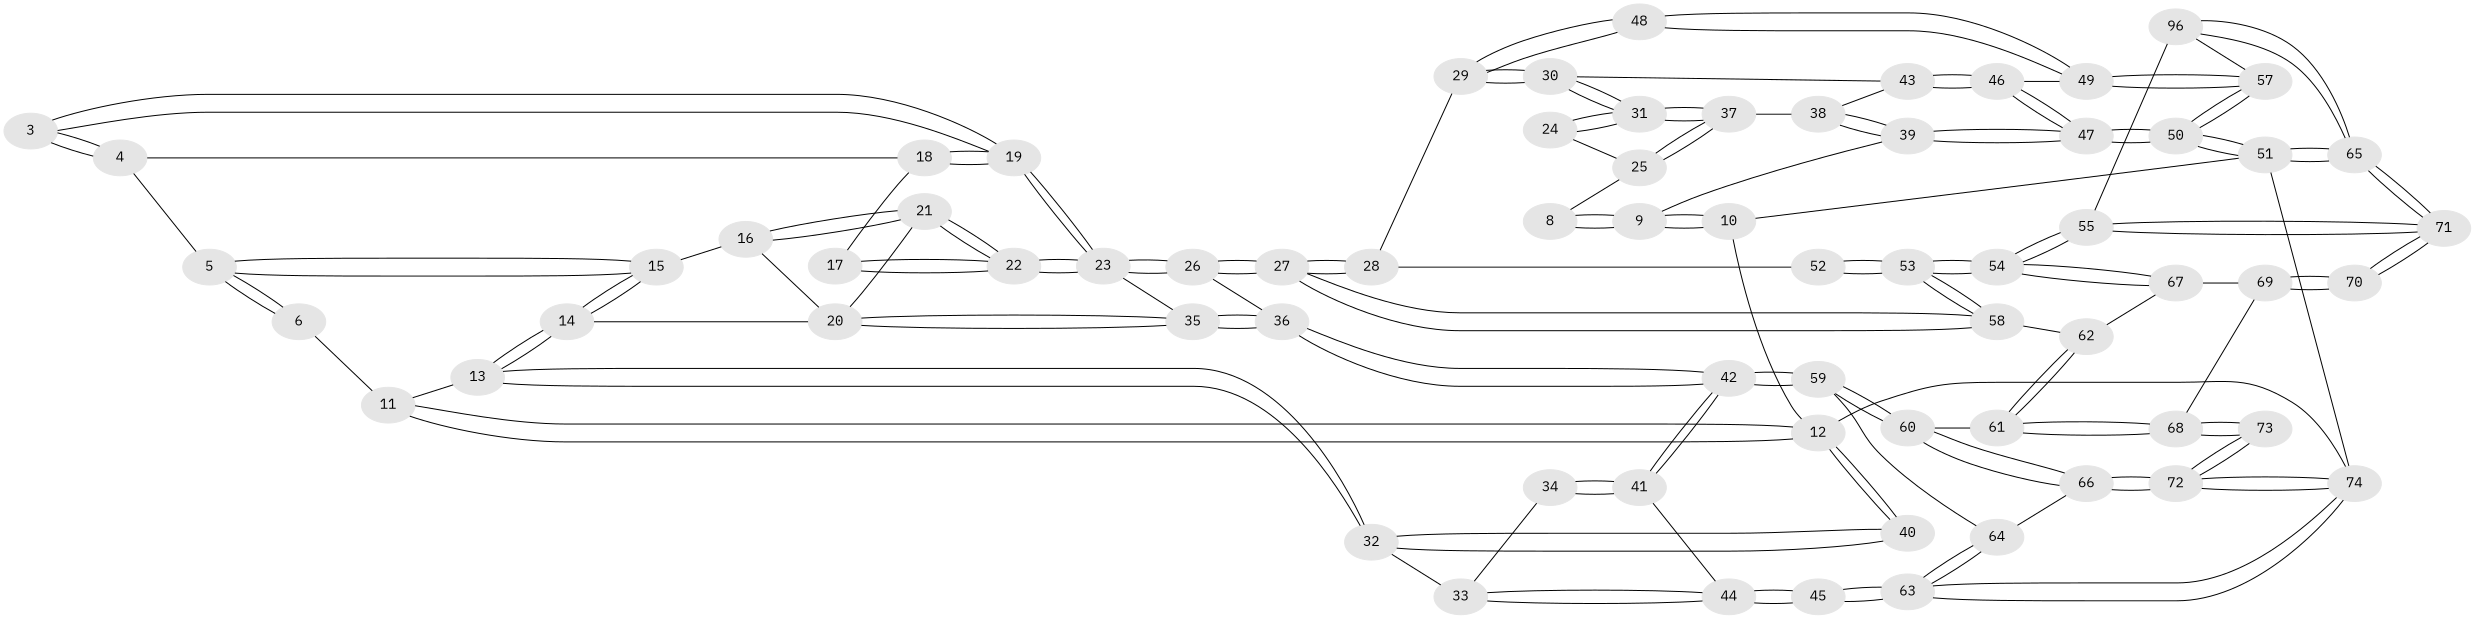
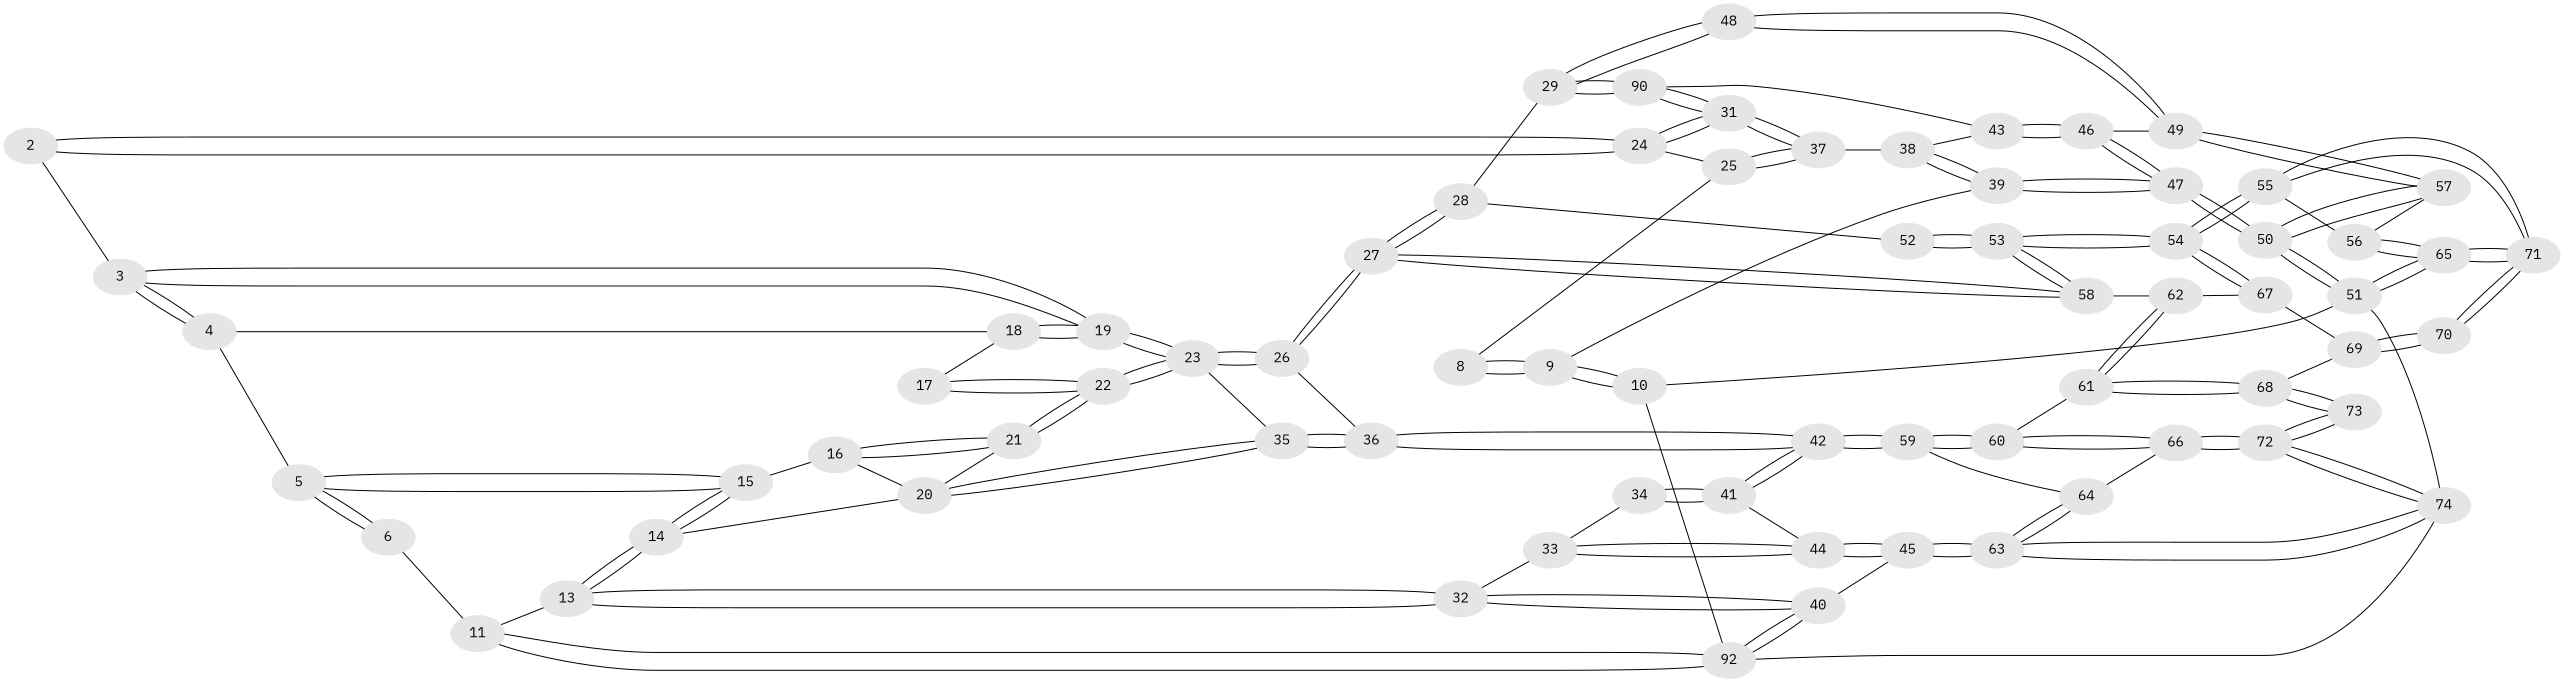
node "96": label "96" -> "56"
node "30": label "30" -> "90"
node "2": added
node "12": label "12" -> "92"
edge "45" -- "40": added
